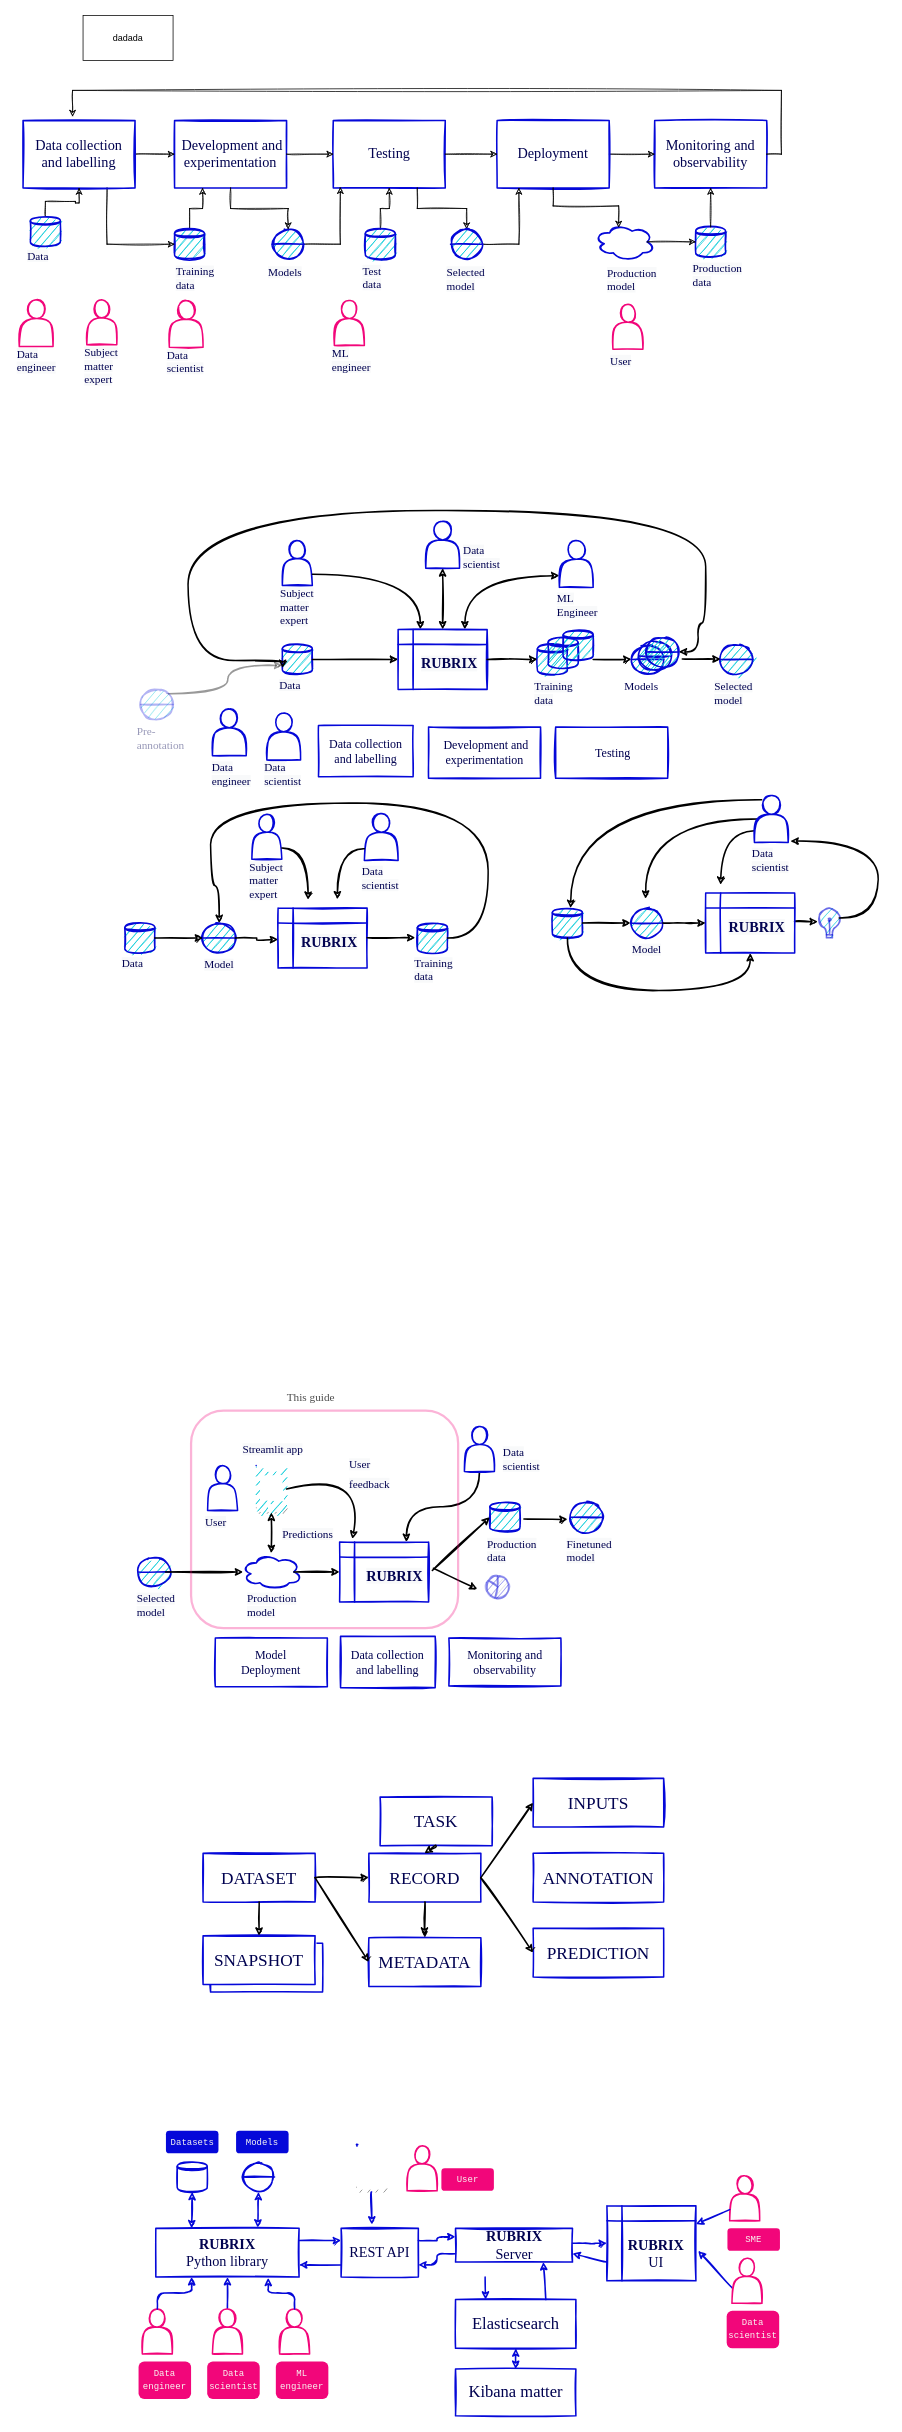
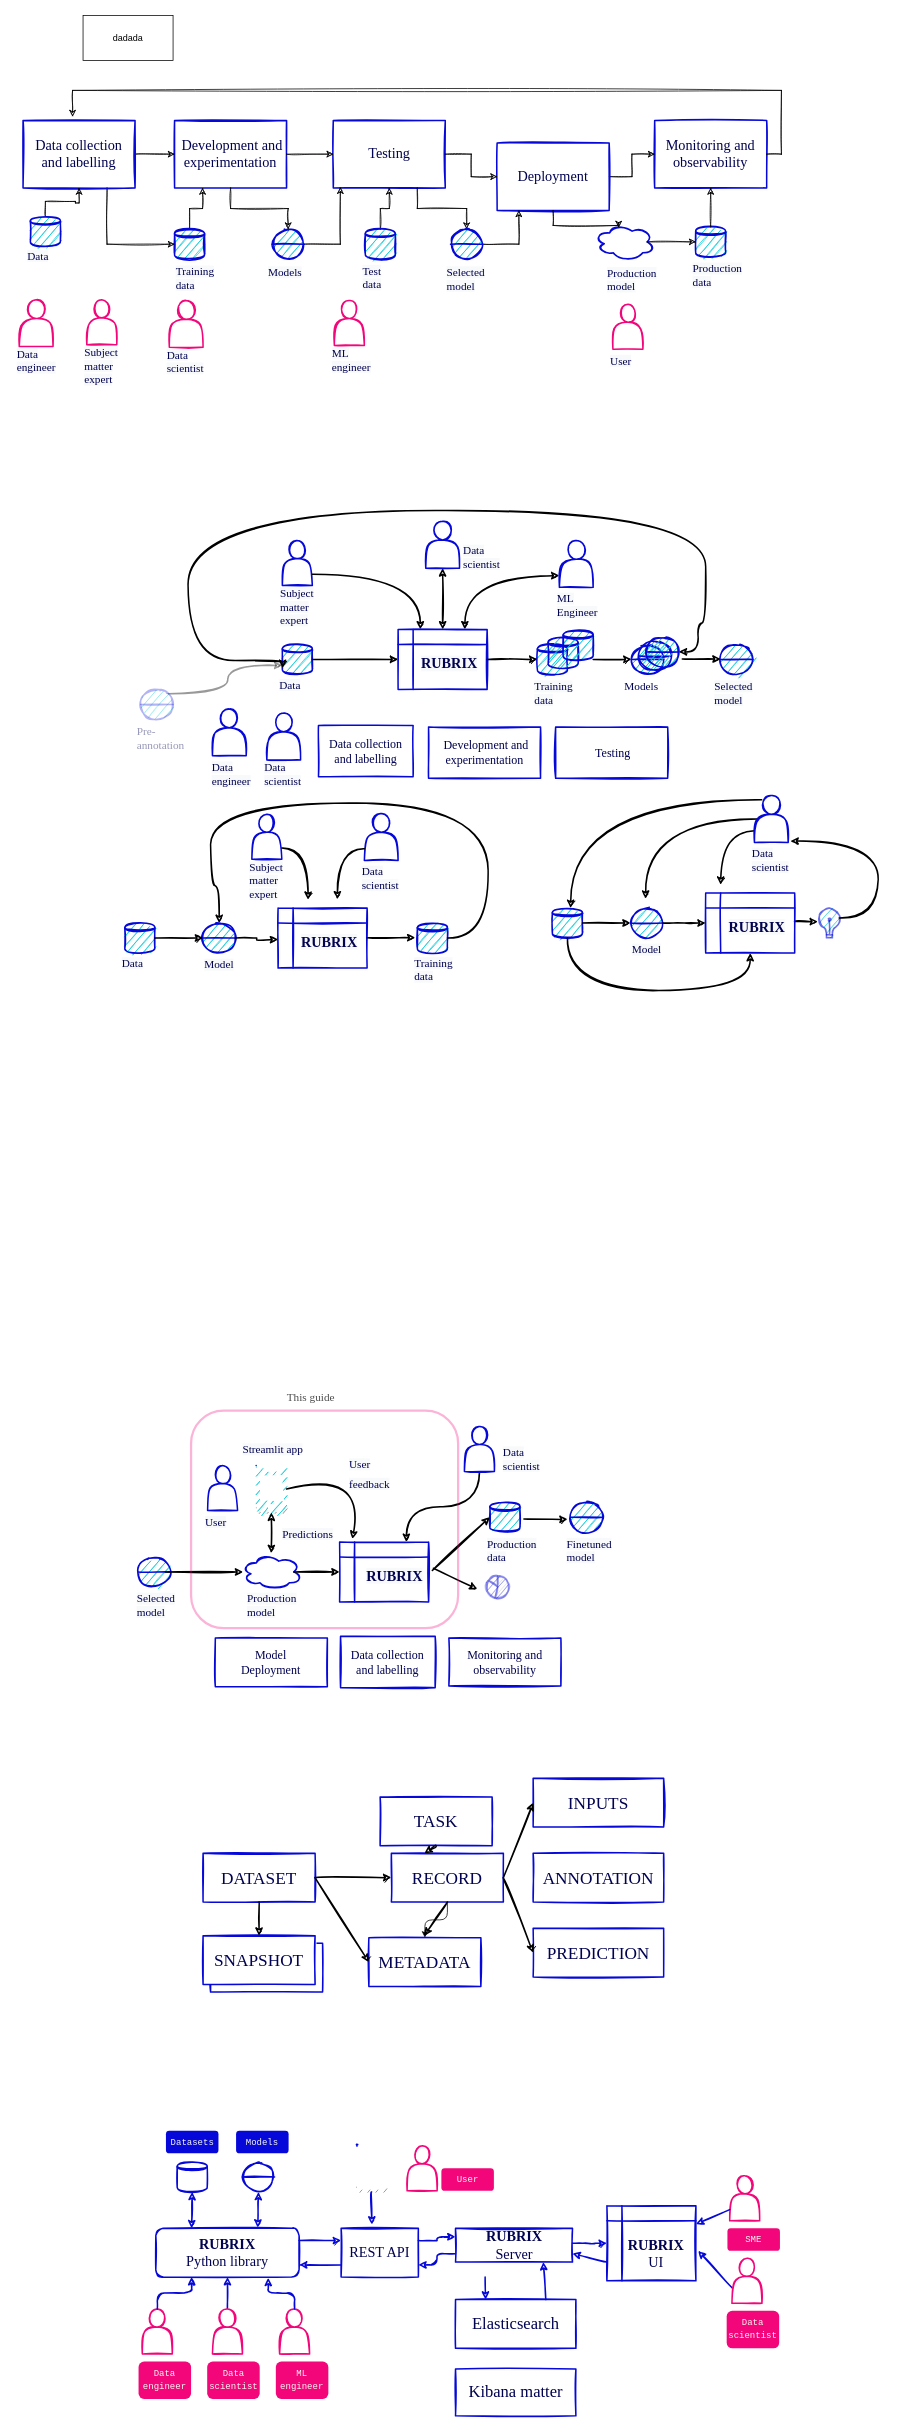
node "Deployment": moved (553, 154) -> (553, 177)
node "RECORD": moved (425, 1877) -> (447, 1877)
node "RUBRIXPython library": shape rectangle -> rounded rectangle
edge "Elasticsearch" -- "Kibana matter": removed
